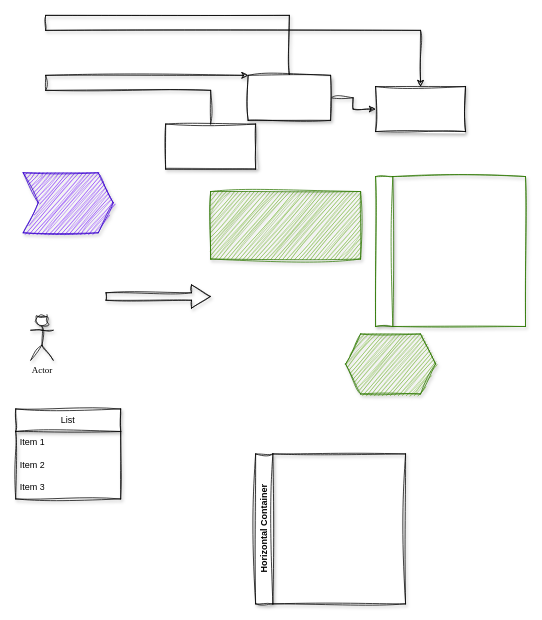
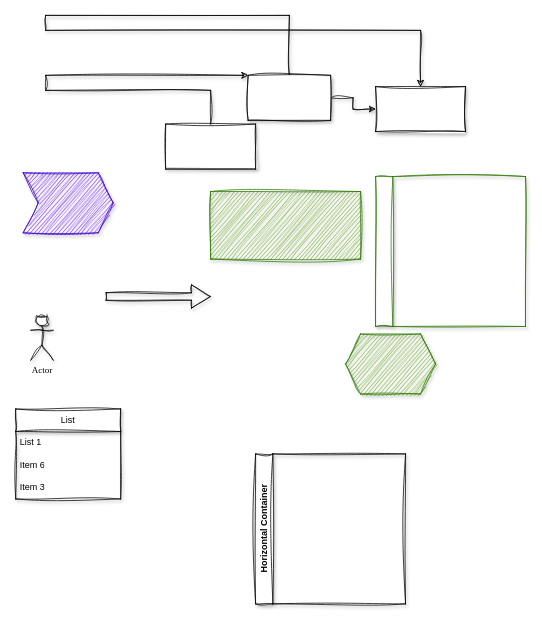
node "Item 1": label "Item 1" -> "List 1"
node "Item 2": label "Item 2" -> "Item 6"
